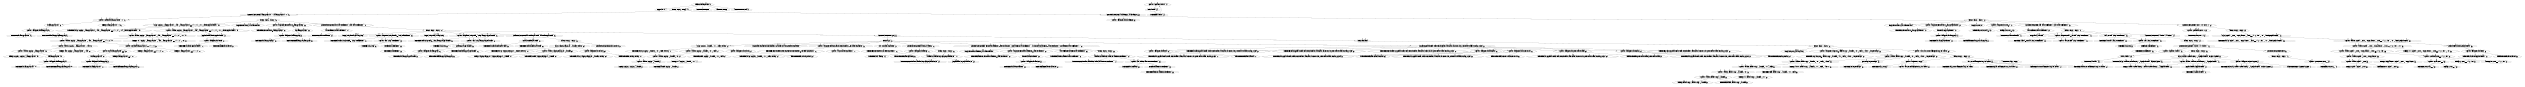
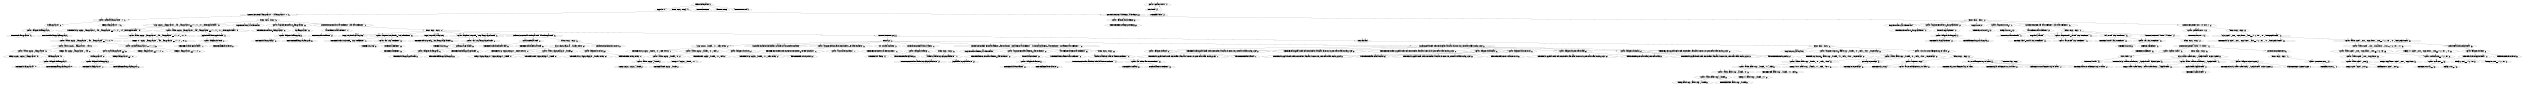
node "(FIELD_IDENTIFIER,includeEmpty,includeEmpty)": added
node "(IDENTIFIER,filterEnum,filterEnum.nextElement())": removed
